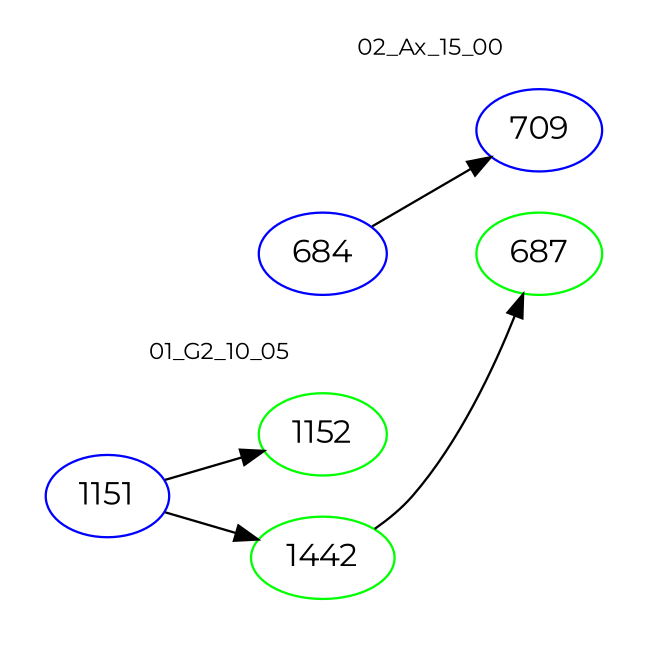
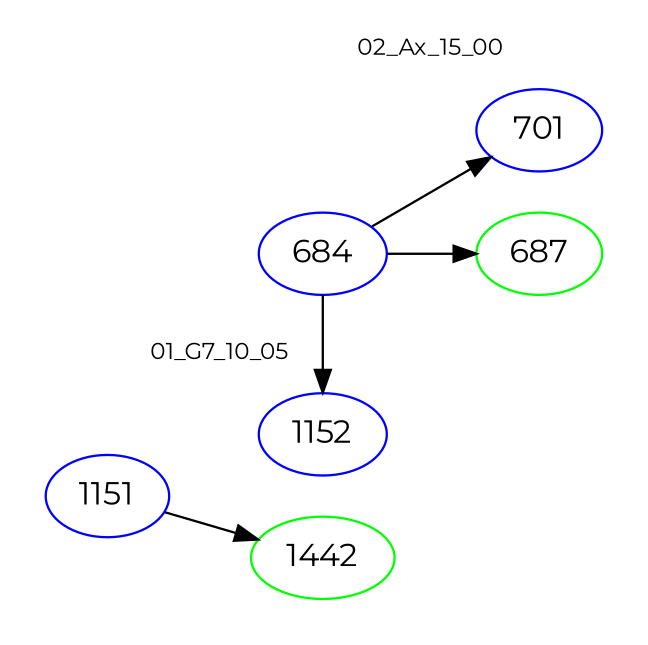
node "709": label "709" -> "701"
cluster "01_G2_10_05": label "01_G2_10_05" -> "01_G7_10_05"
edge "1442" -> "687": now "684" -> "687"
node "1152": color green -> blue
edge "1151" -> "1152": now "684" -> "1152"
